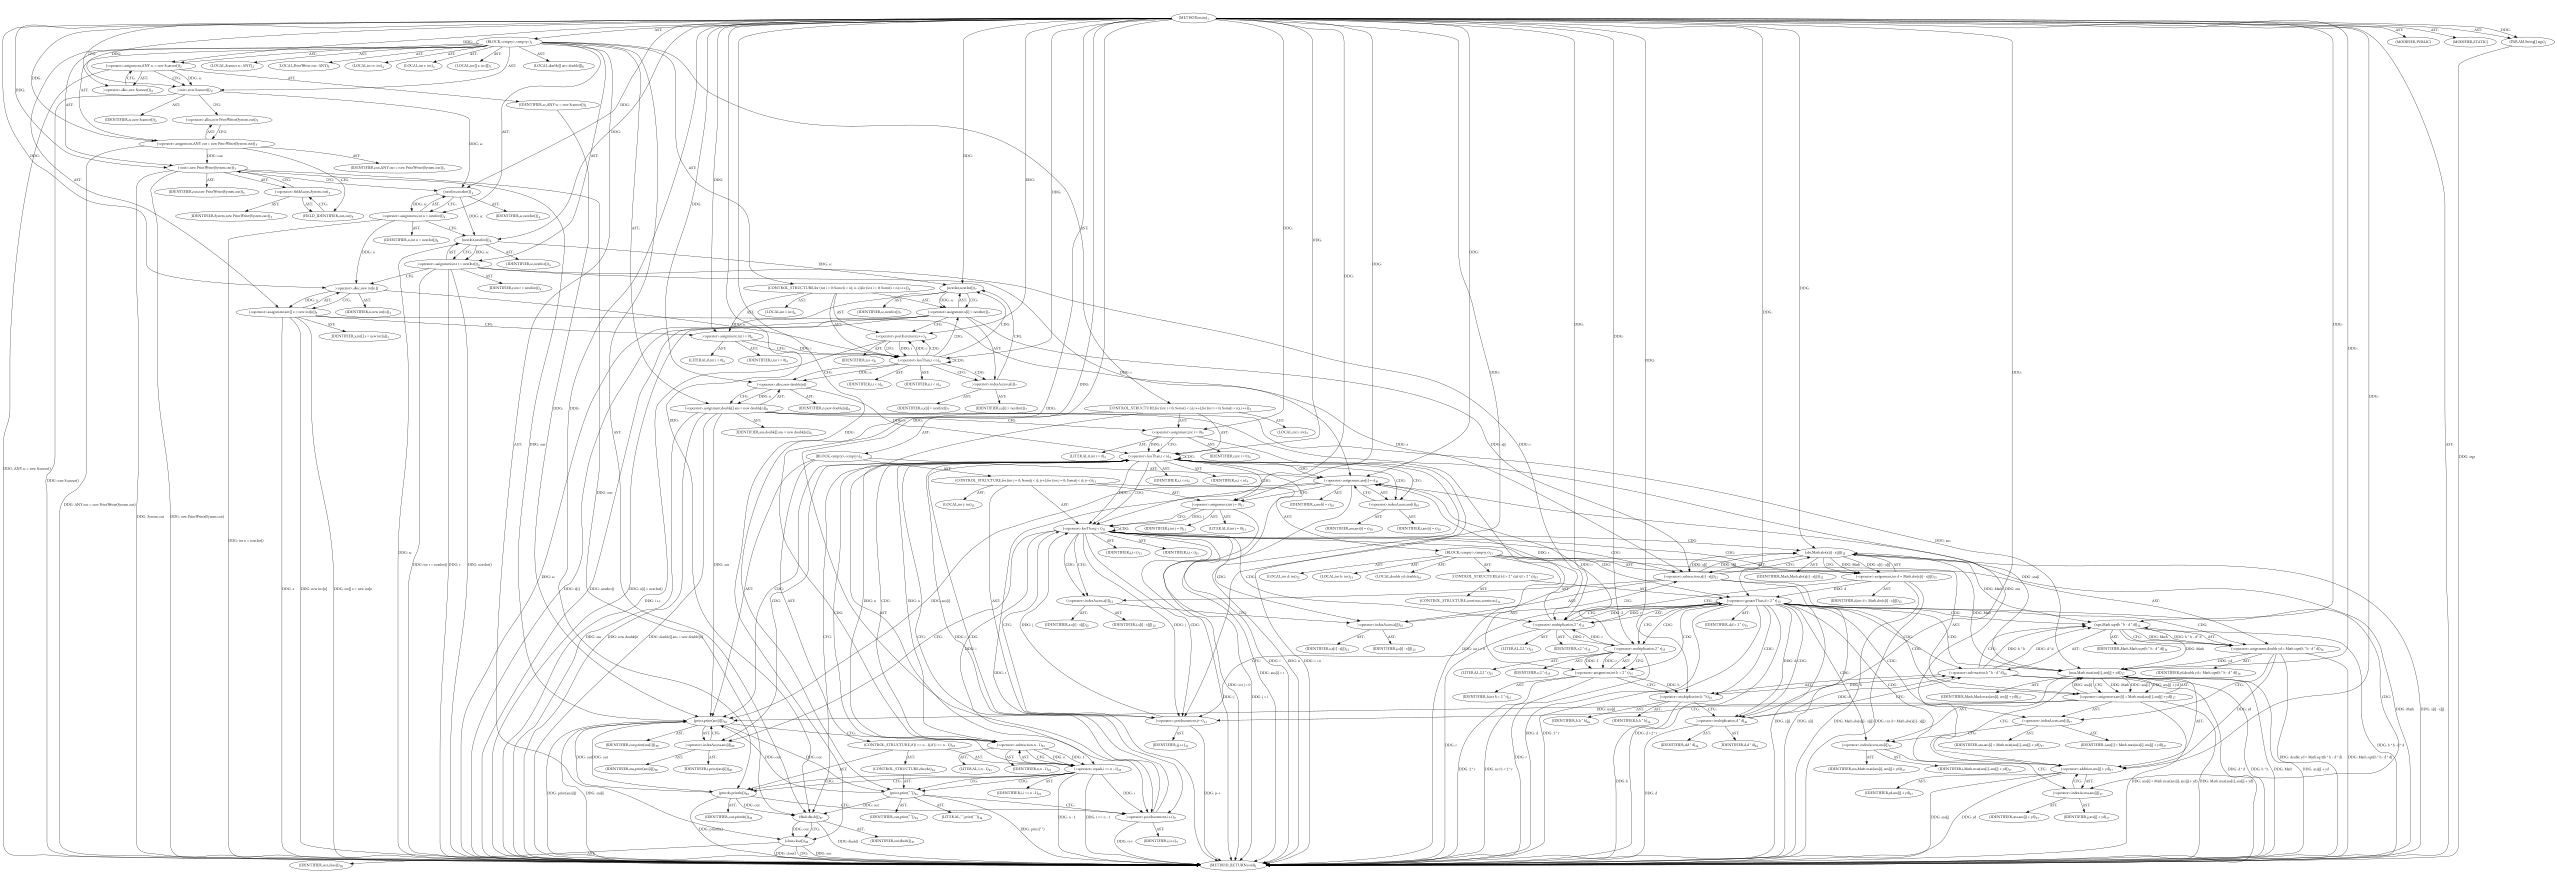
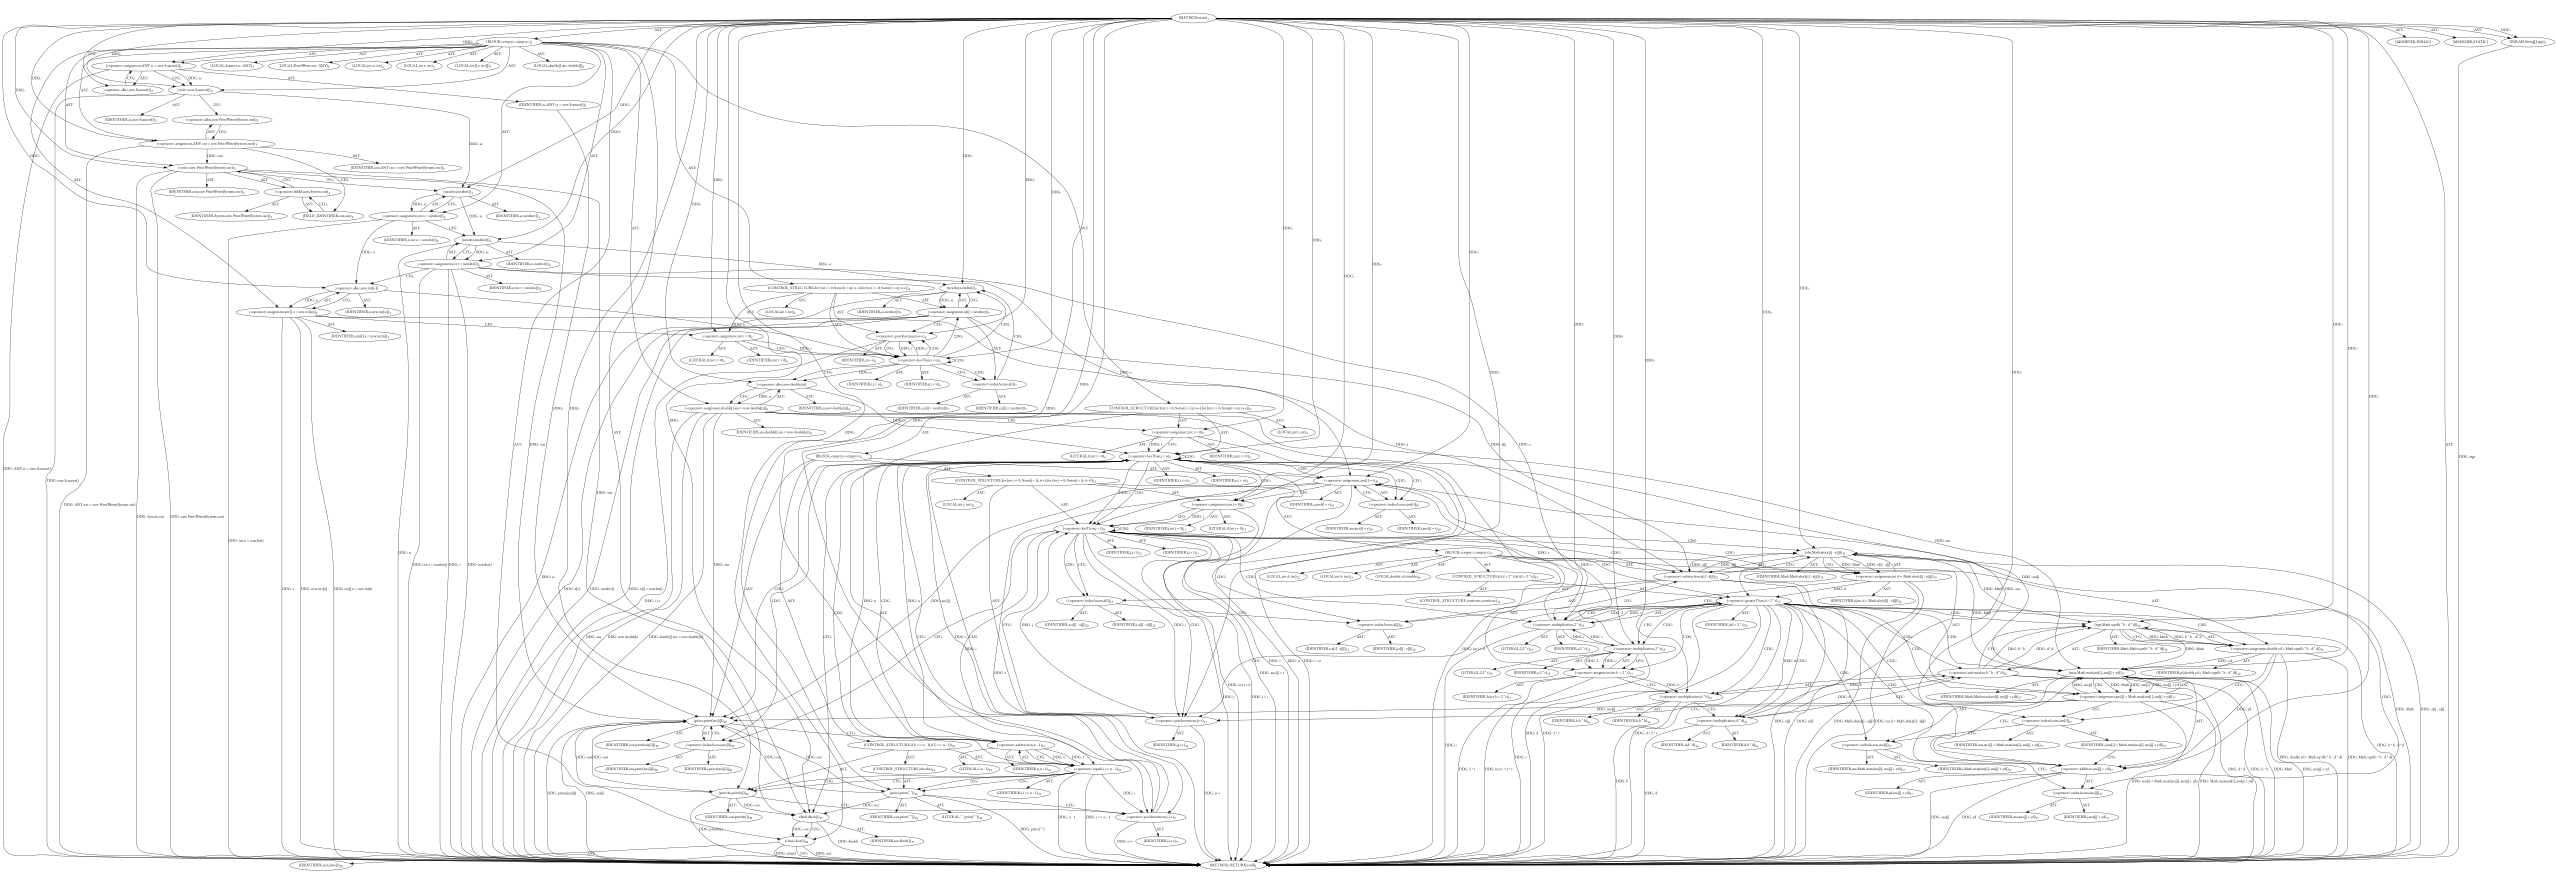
edge "(<operator>.indexAccess,ans[j])" -> "(<operator>.addition,ans[j] + yd)": now "(IDENTIFIER,i,ans[i] = Math.max(ans[i], ans[j] + yd))" -> "(<operator>.addition,ans[j] + yd)"
